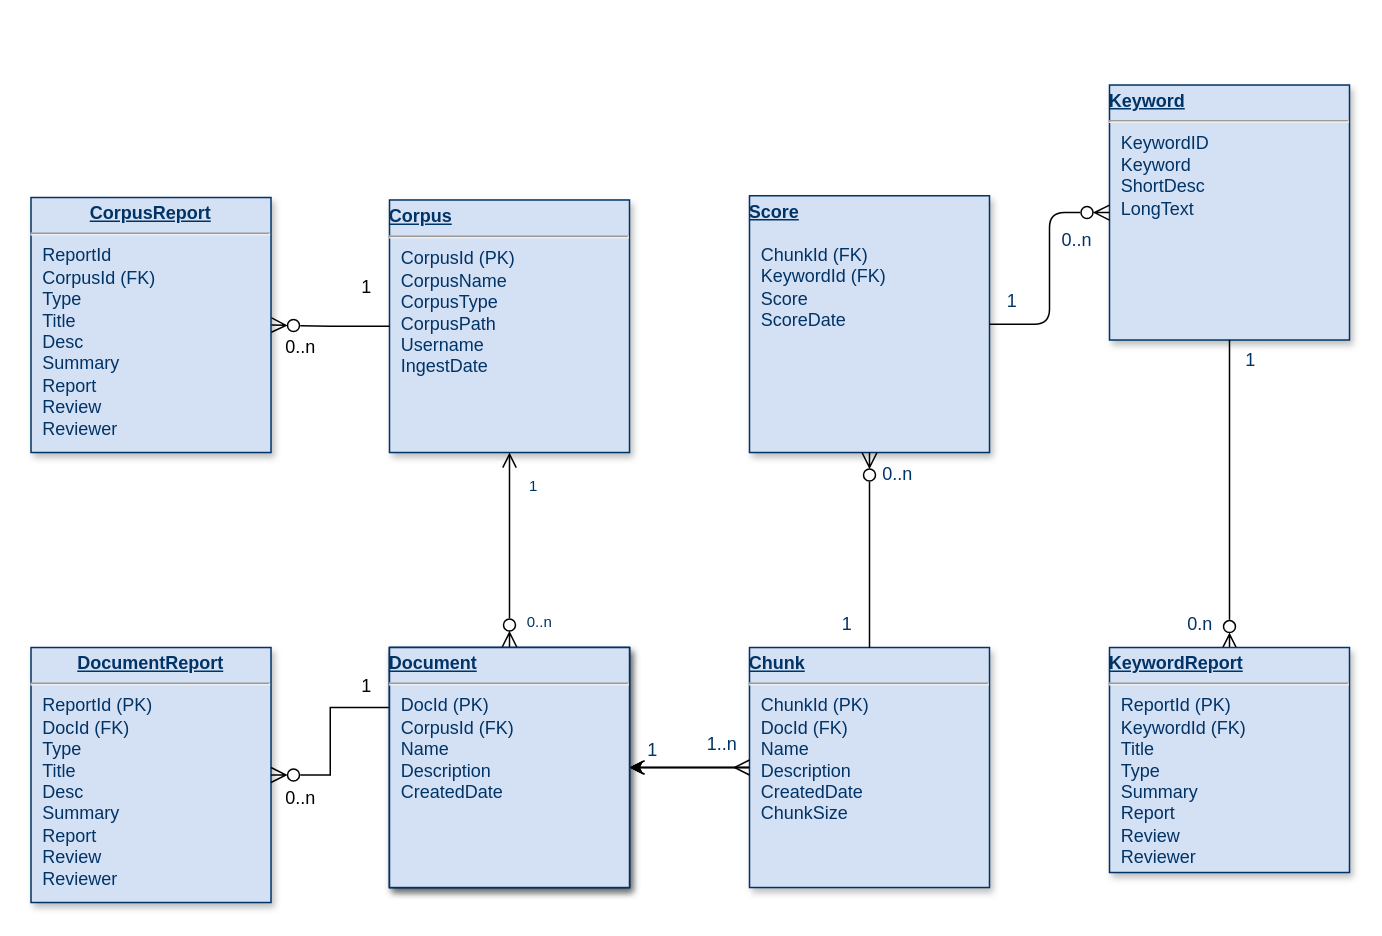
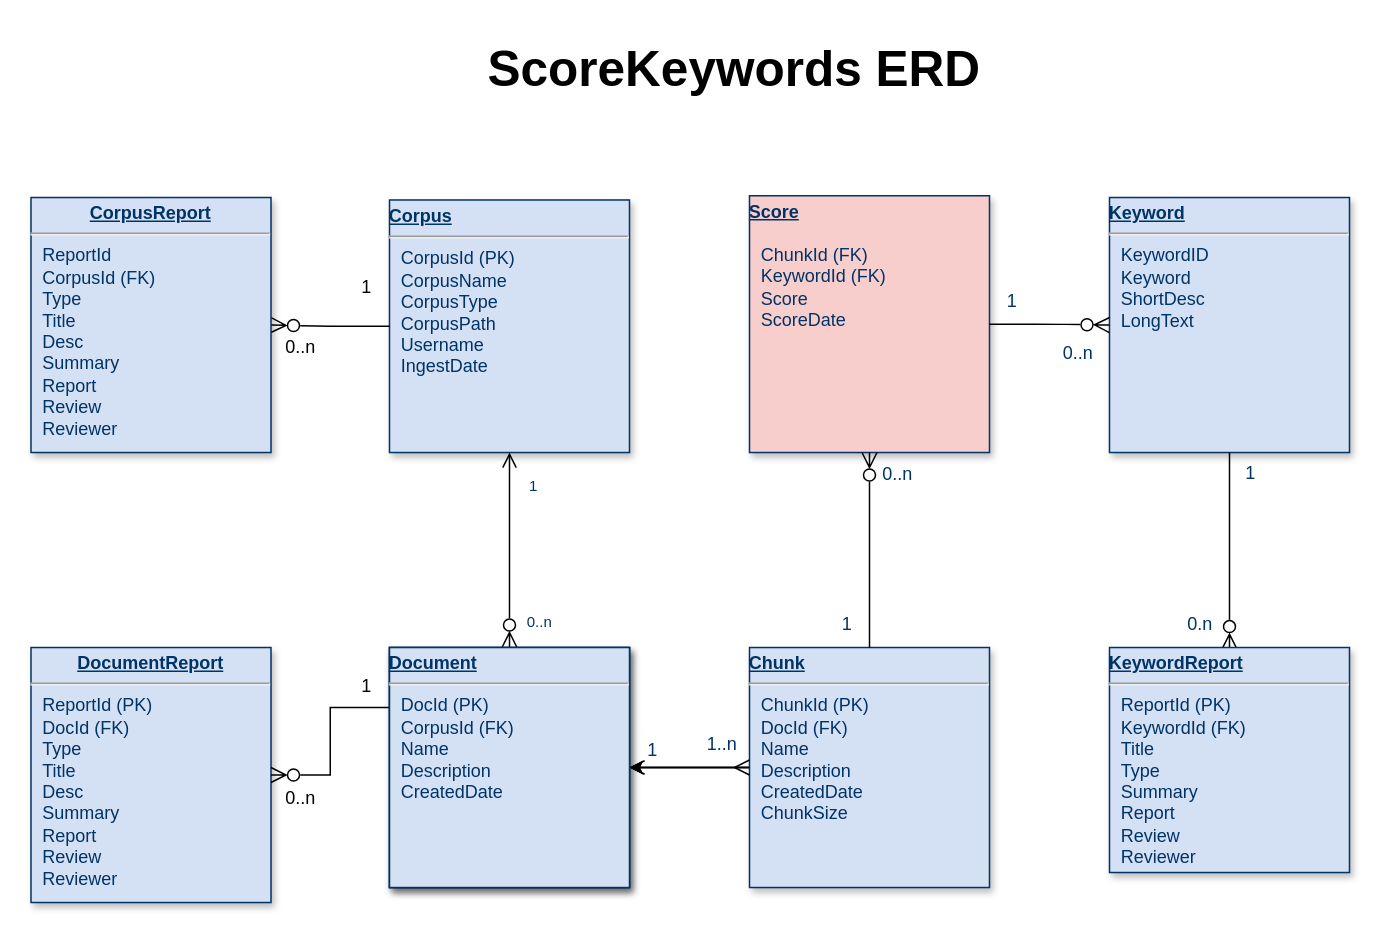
node "ScoreKeywords ERD": added
node "Keyword KeywordID Keyword ShortDesc LongText": moved (1229, 213) -> (1229, 325)
node "Score ChunkId (FK) KeywordId (FK) Score ScoreDate": fillcolor #d4e1f5 -> #f8cecc
